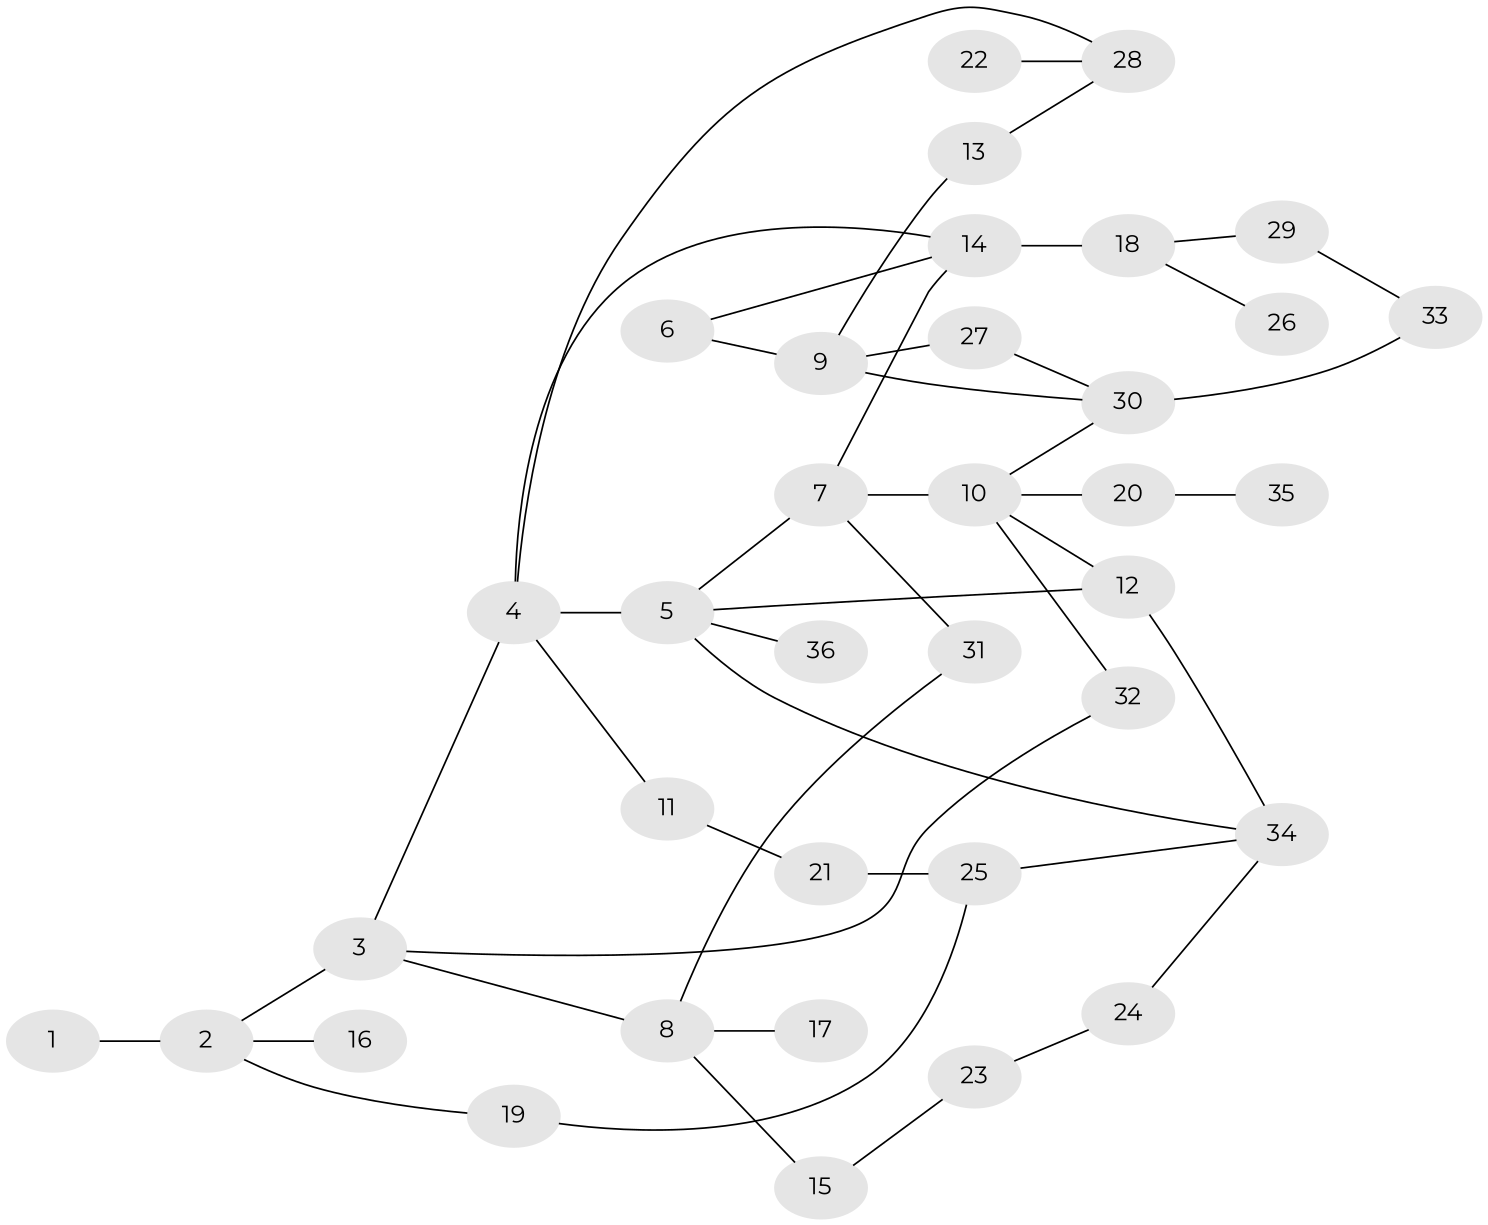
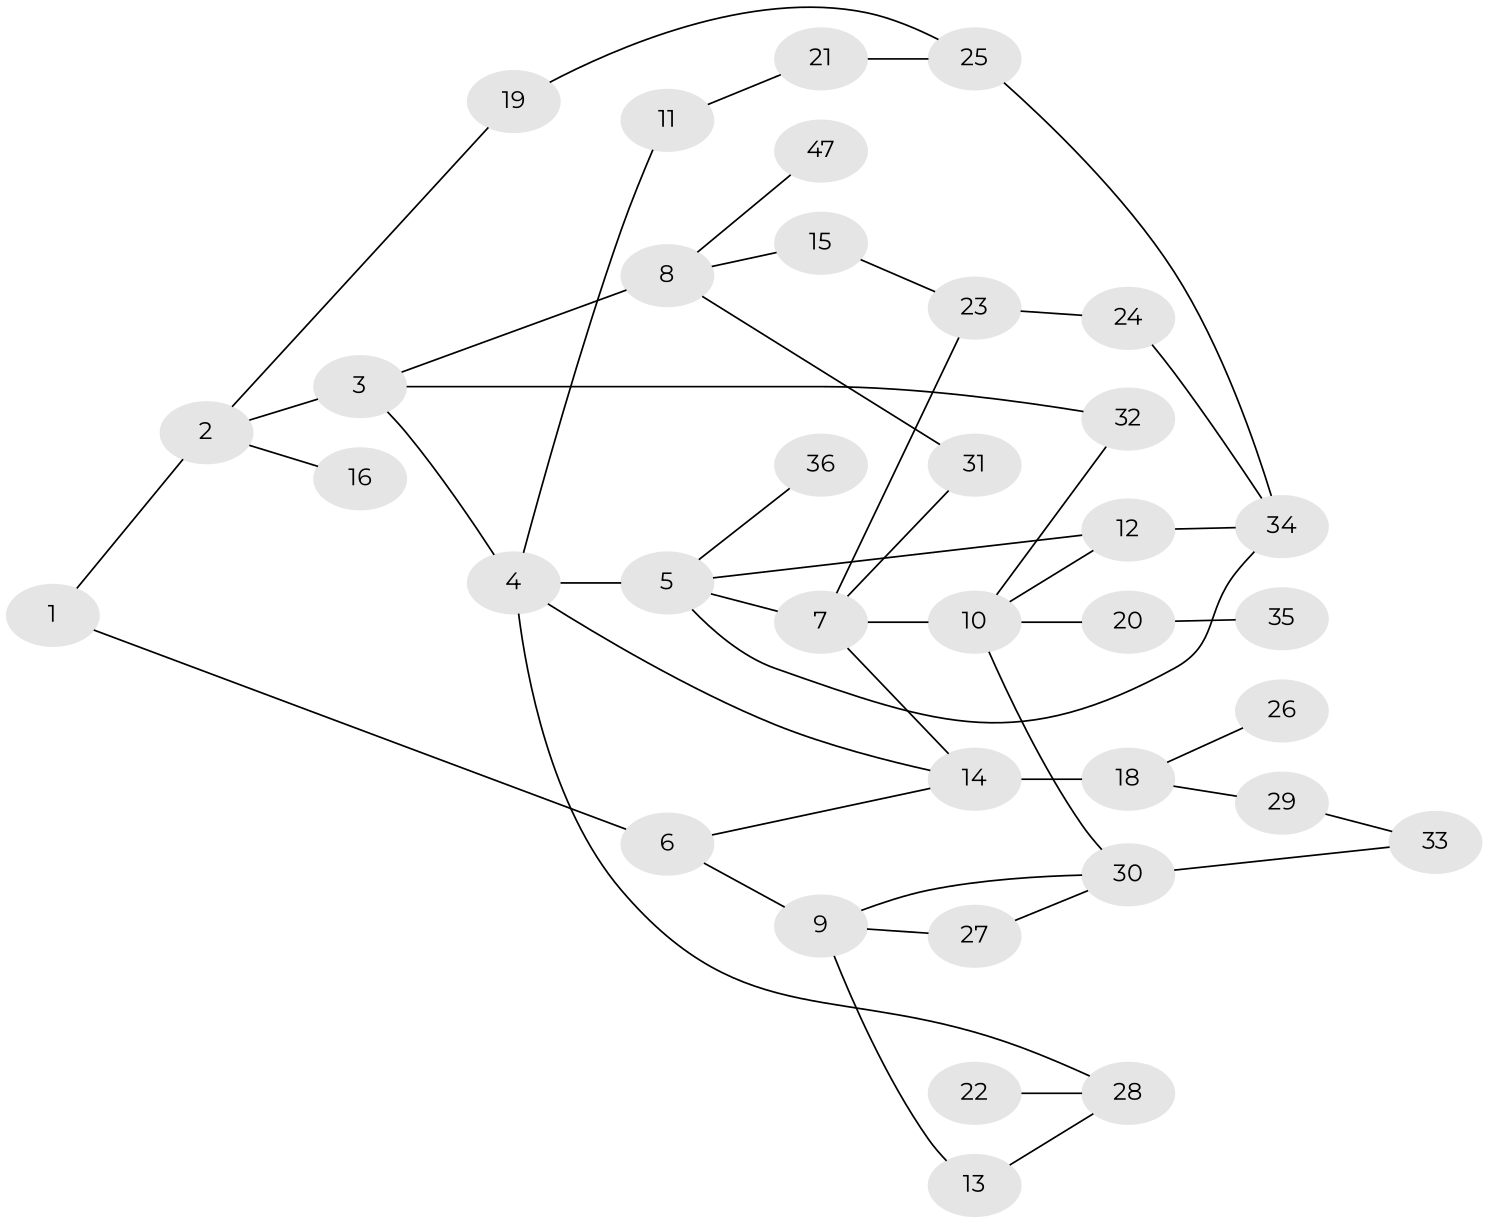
edge "23" -- "7": added
edge "1" -- "6": added
node "17": label "17" -> "47"
